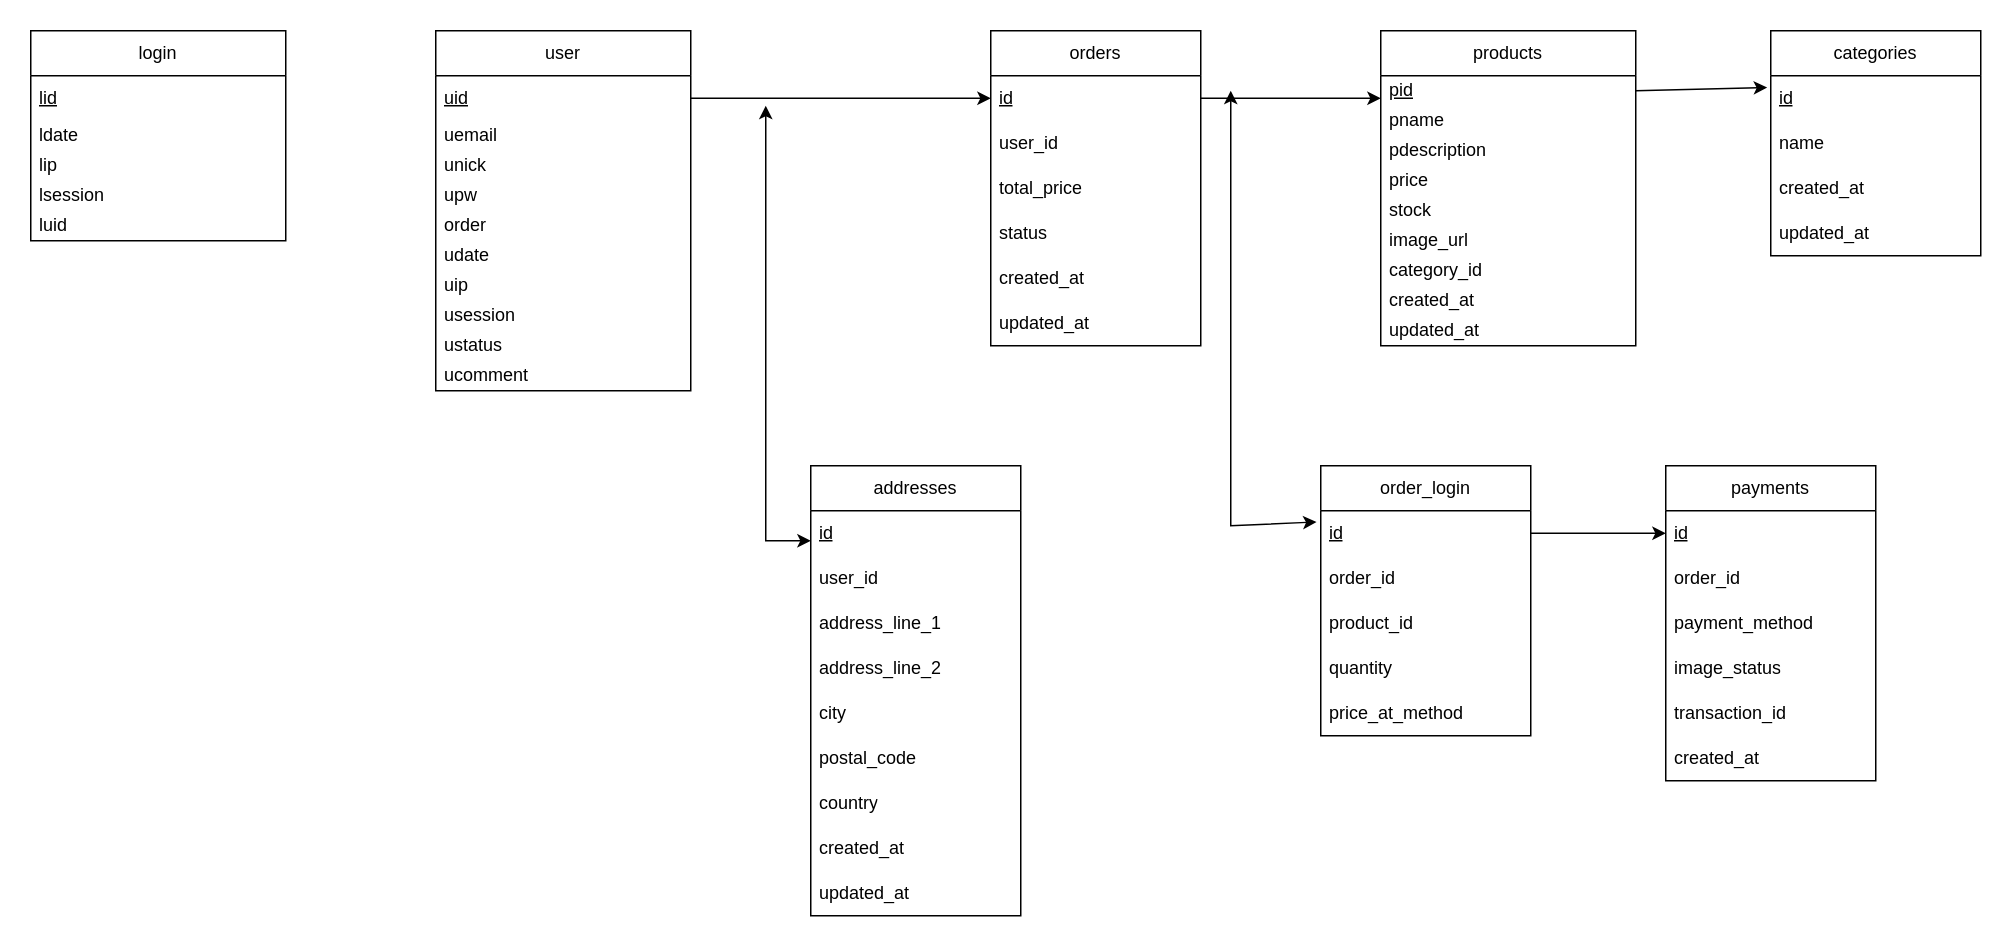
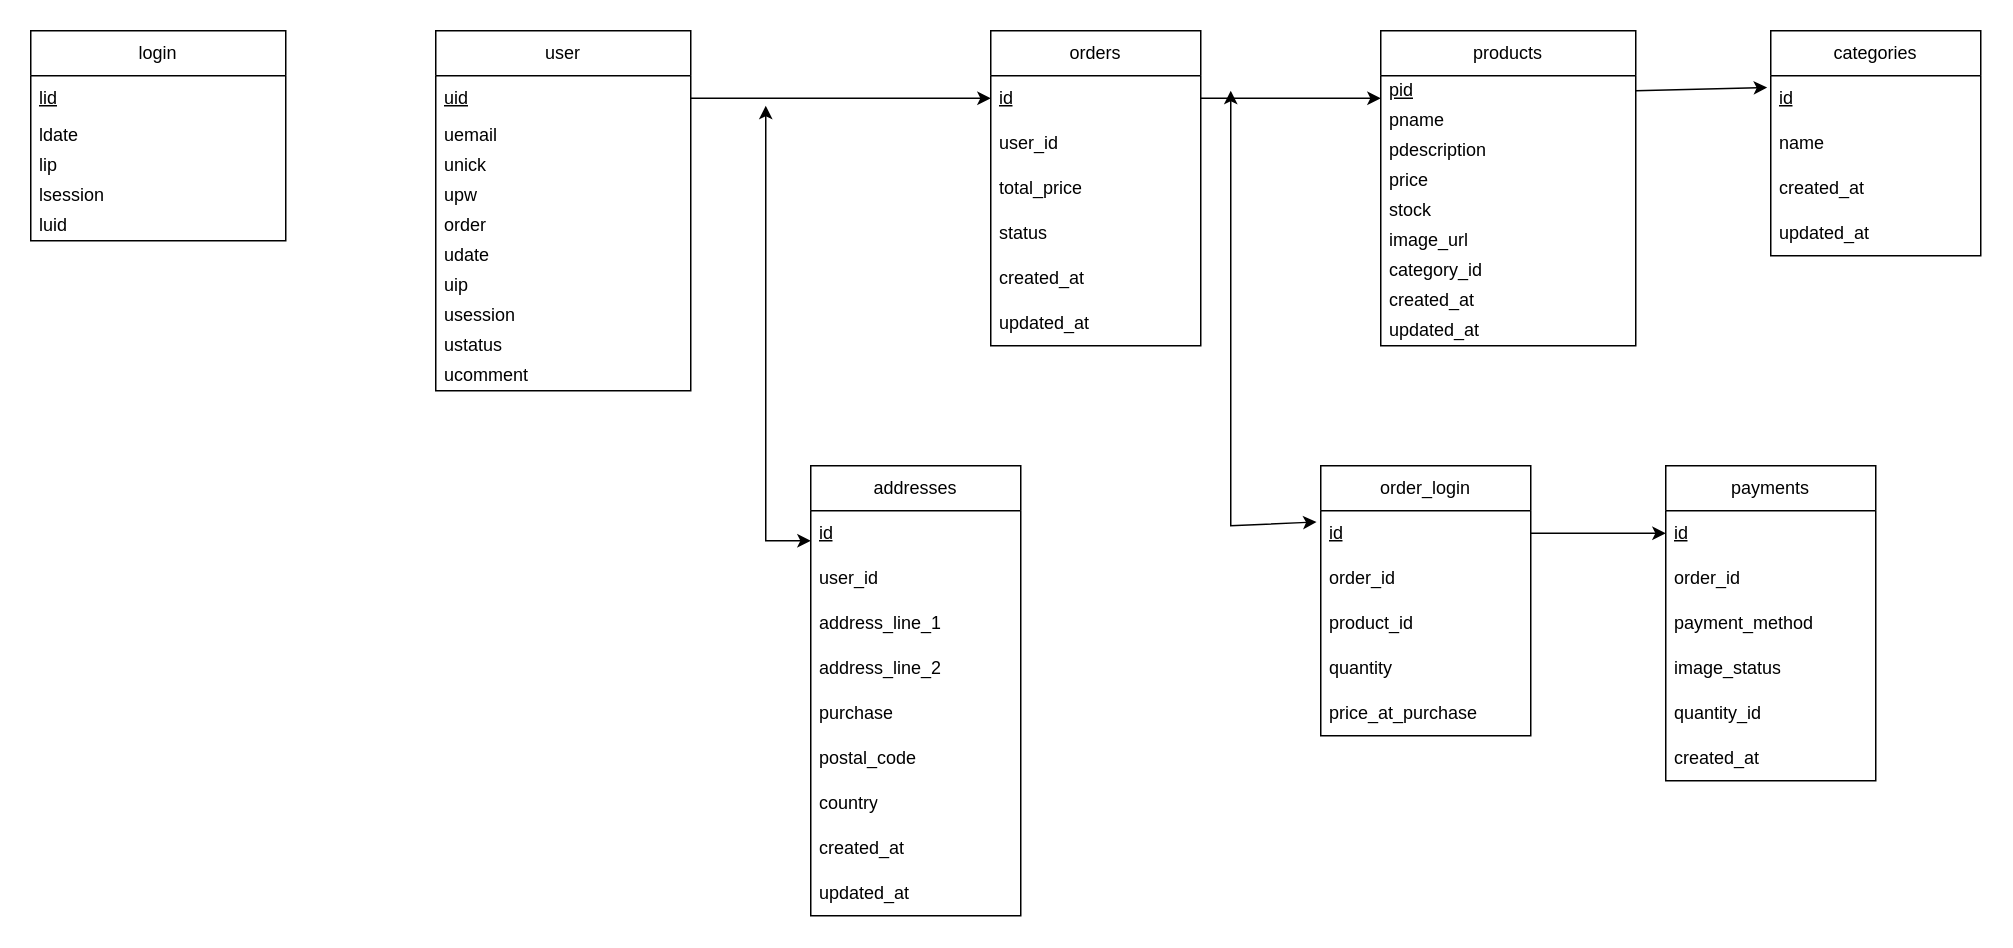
node "city": label "city" -> "purchase"
node "price_at_method": label "price_at_method" -> "price_at_purchase"
node "transaction_id": label "transaction_id" -> "quantity_id"
